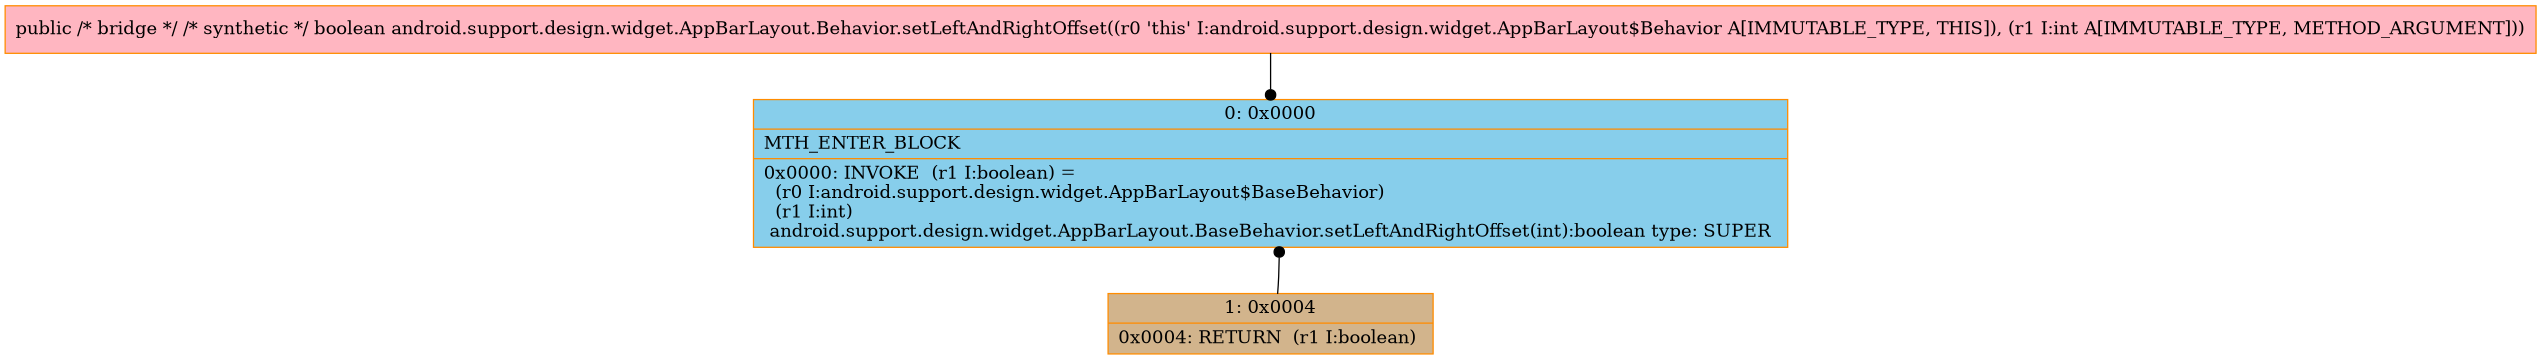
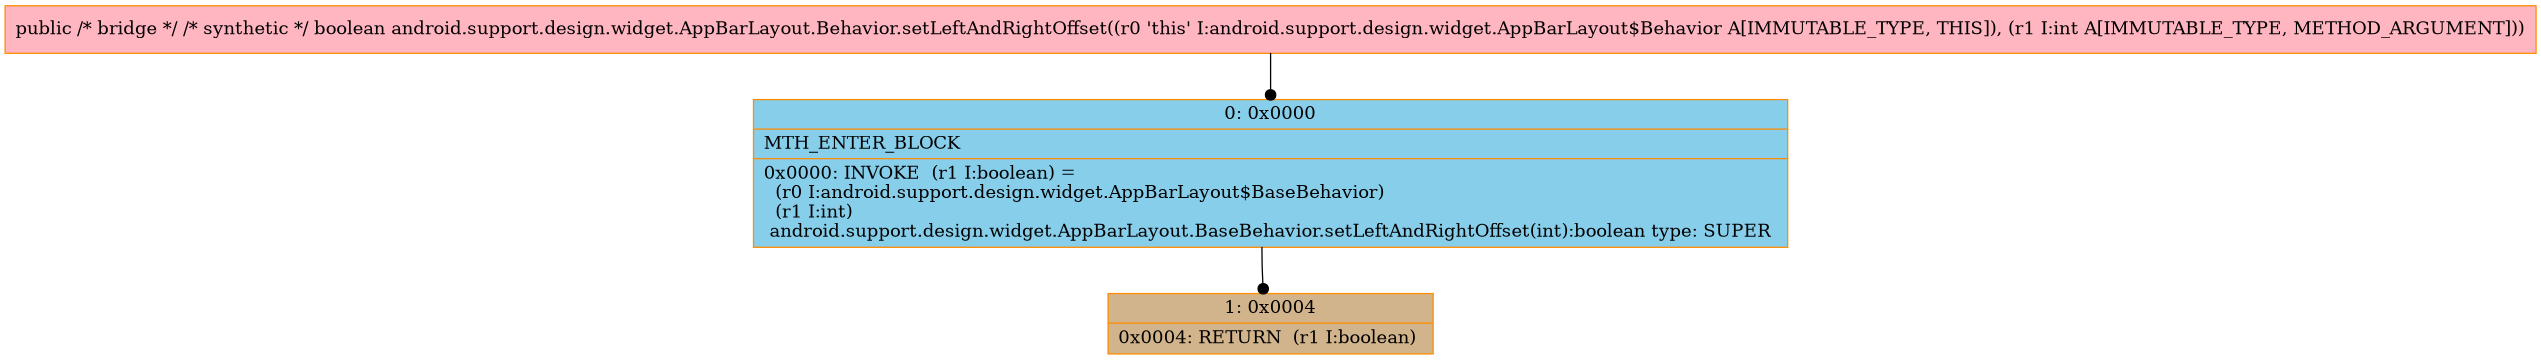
edge "1: 0x0004" -> "0: 0x0000": reversed
